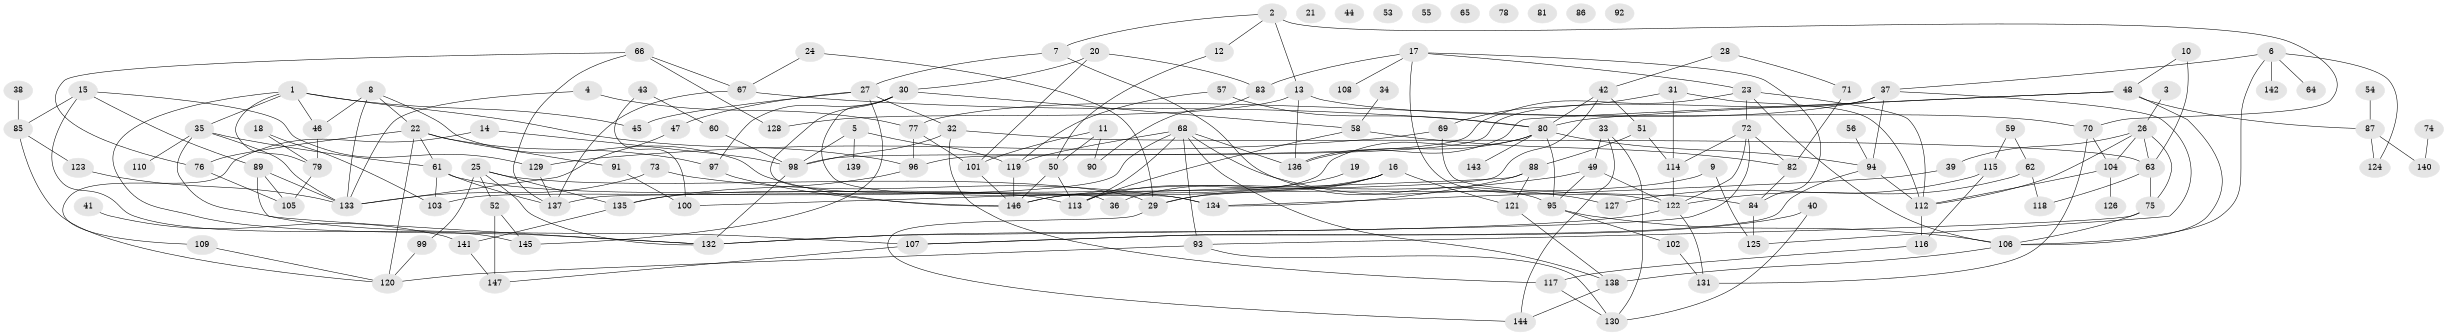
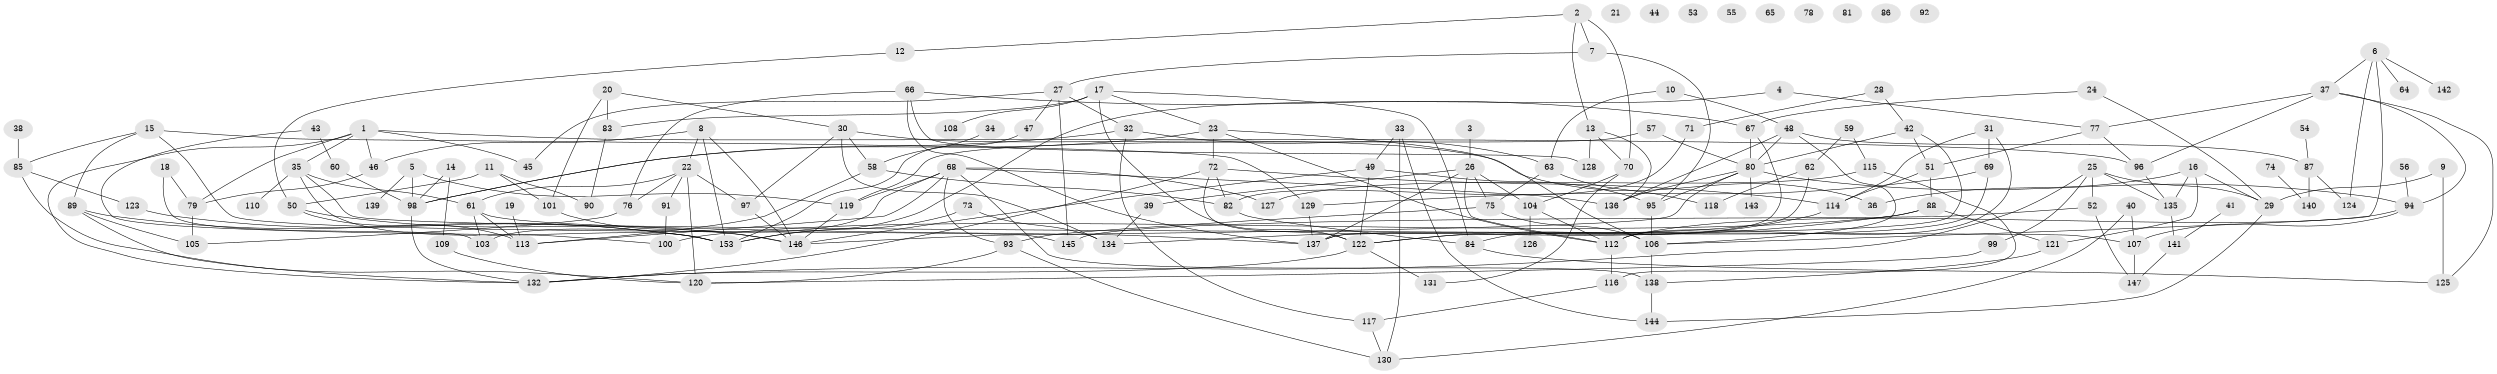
edge "77" -- "101": now "77" -- "51"
edge "26" -- "63": now "26" -- "137"
node "133": label "133" -> "153"
node "102": removed
